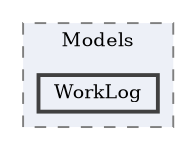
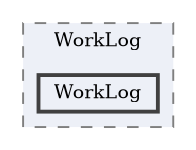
cluster "Models": label "Models" -> "WorkLog"
